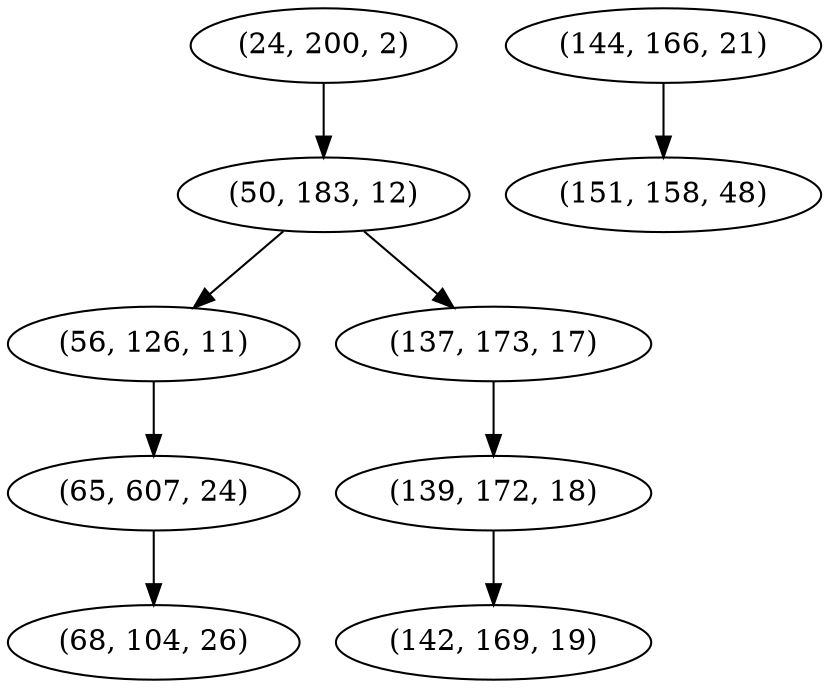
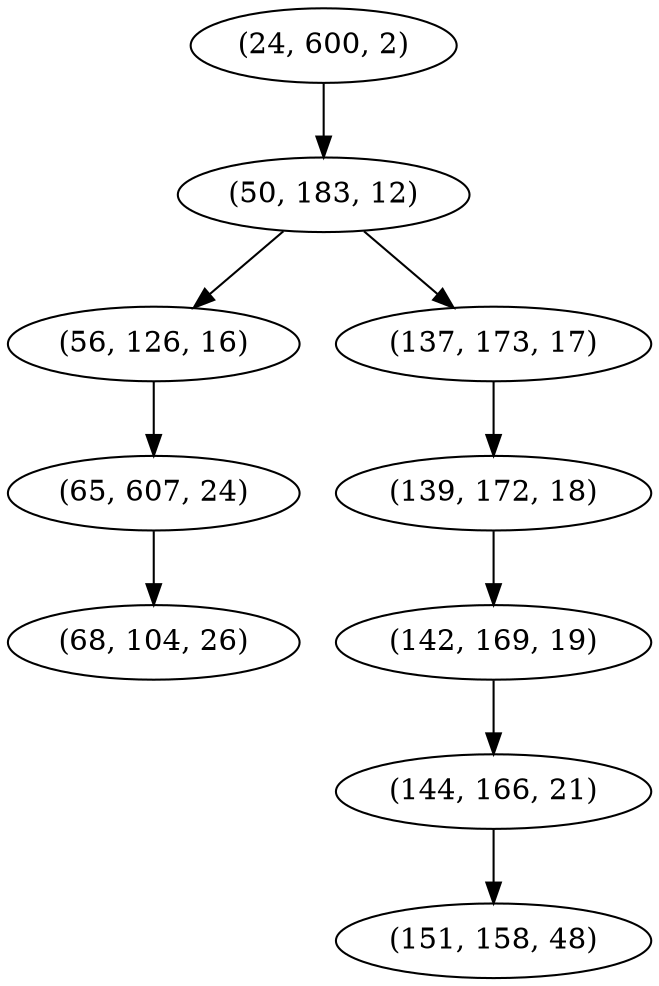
node "(24, 200, 2)": label "(24, 200, 2)" -> "(24, 600, 2)"
node "(56, 126, 11)": label "(56, 126, 11)" -> "(56, 126, 16)"
edge "(142, 169, 19)" -> "(144, 166, 21)": added
